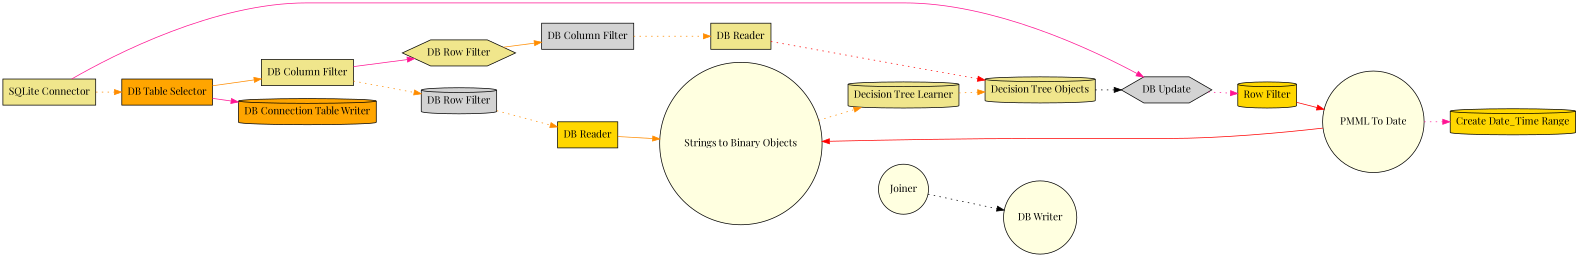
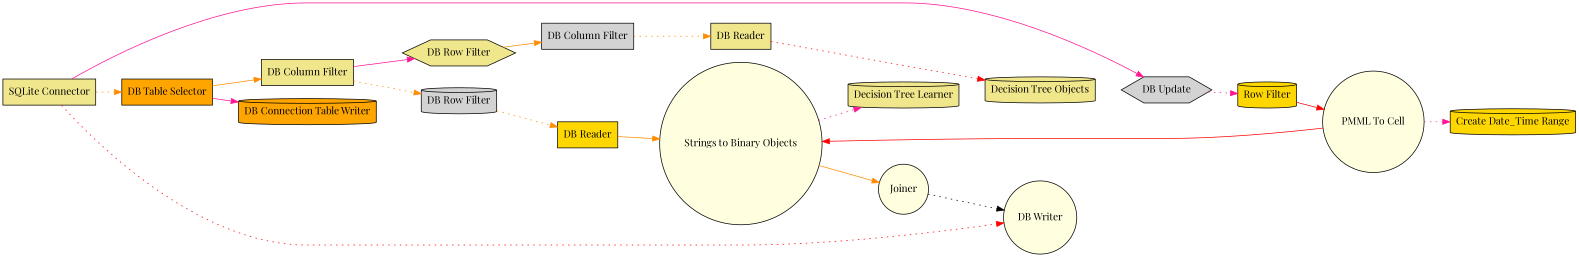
edge "Decision Tree Objects" -> "DB Update": removed
edge "Decision Tree Learner" -> "Decision Tree Objects": removed
edge "Strings to Binary Objects" -> "Decision Tree Learner": color darkorange -> deeppink
node "PMML To Date": label "PMML To Date" -> "PMML To Cell"
edge "Strings to Binary Objects" -> "Joiner": added
edge "SQLite Connector" -> "DB Writer": added
